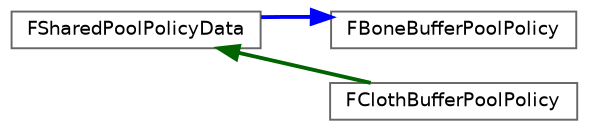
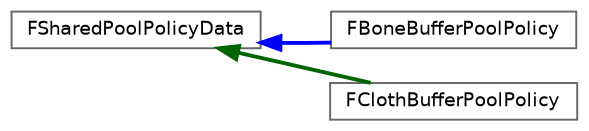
edge "FSharedPoolPolicyData" -> "FBoneBufferPoolPolicy": reversed
